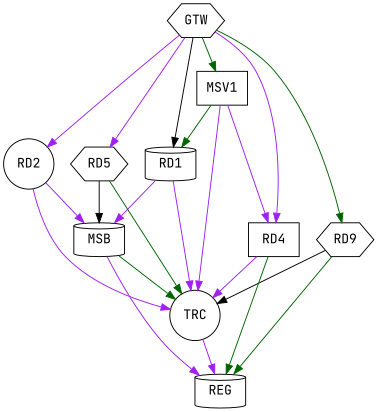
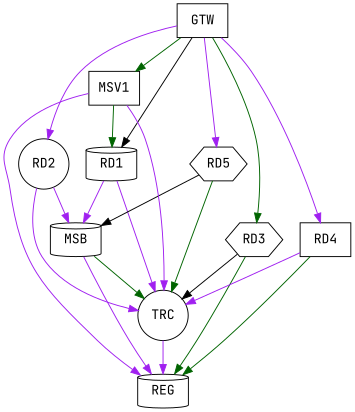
node "GTW": shape hexagon -> box
edge "MSV1" -> "RD4": now "MSV1" -> "REG"
node "RD9": label "RD9" -> "RD3"
